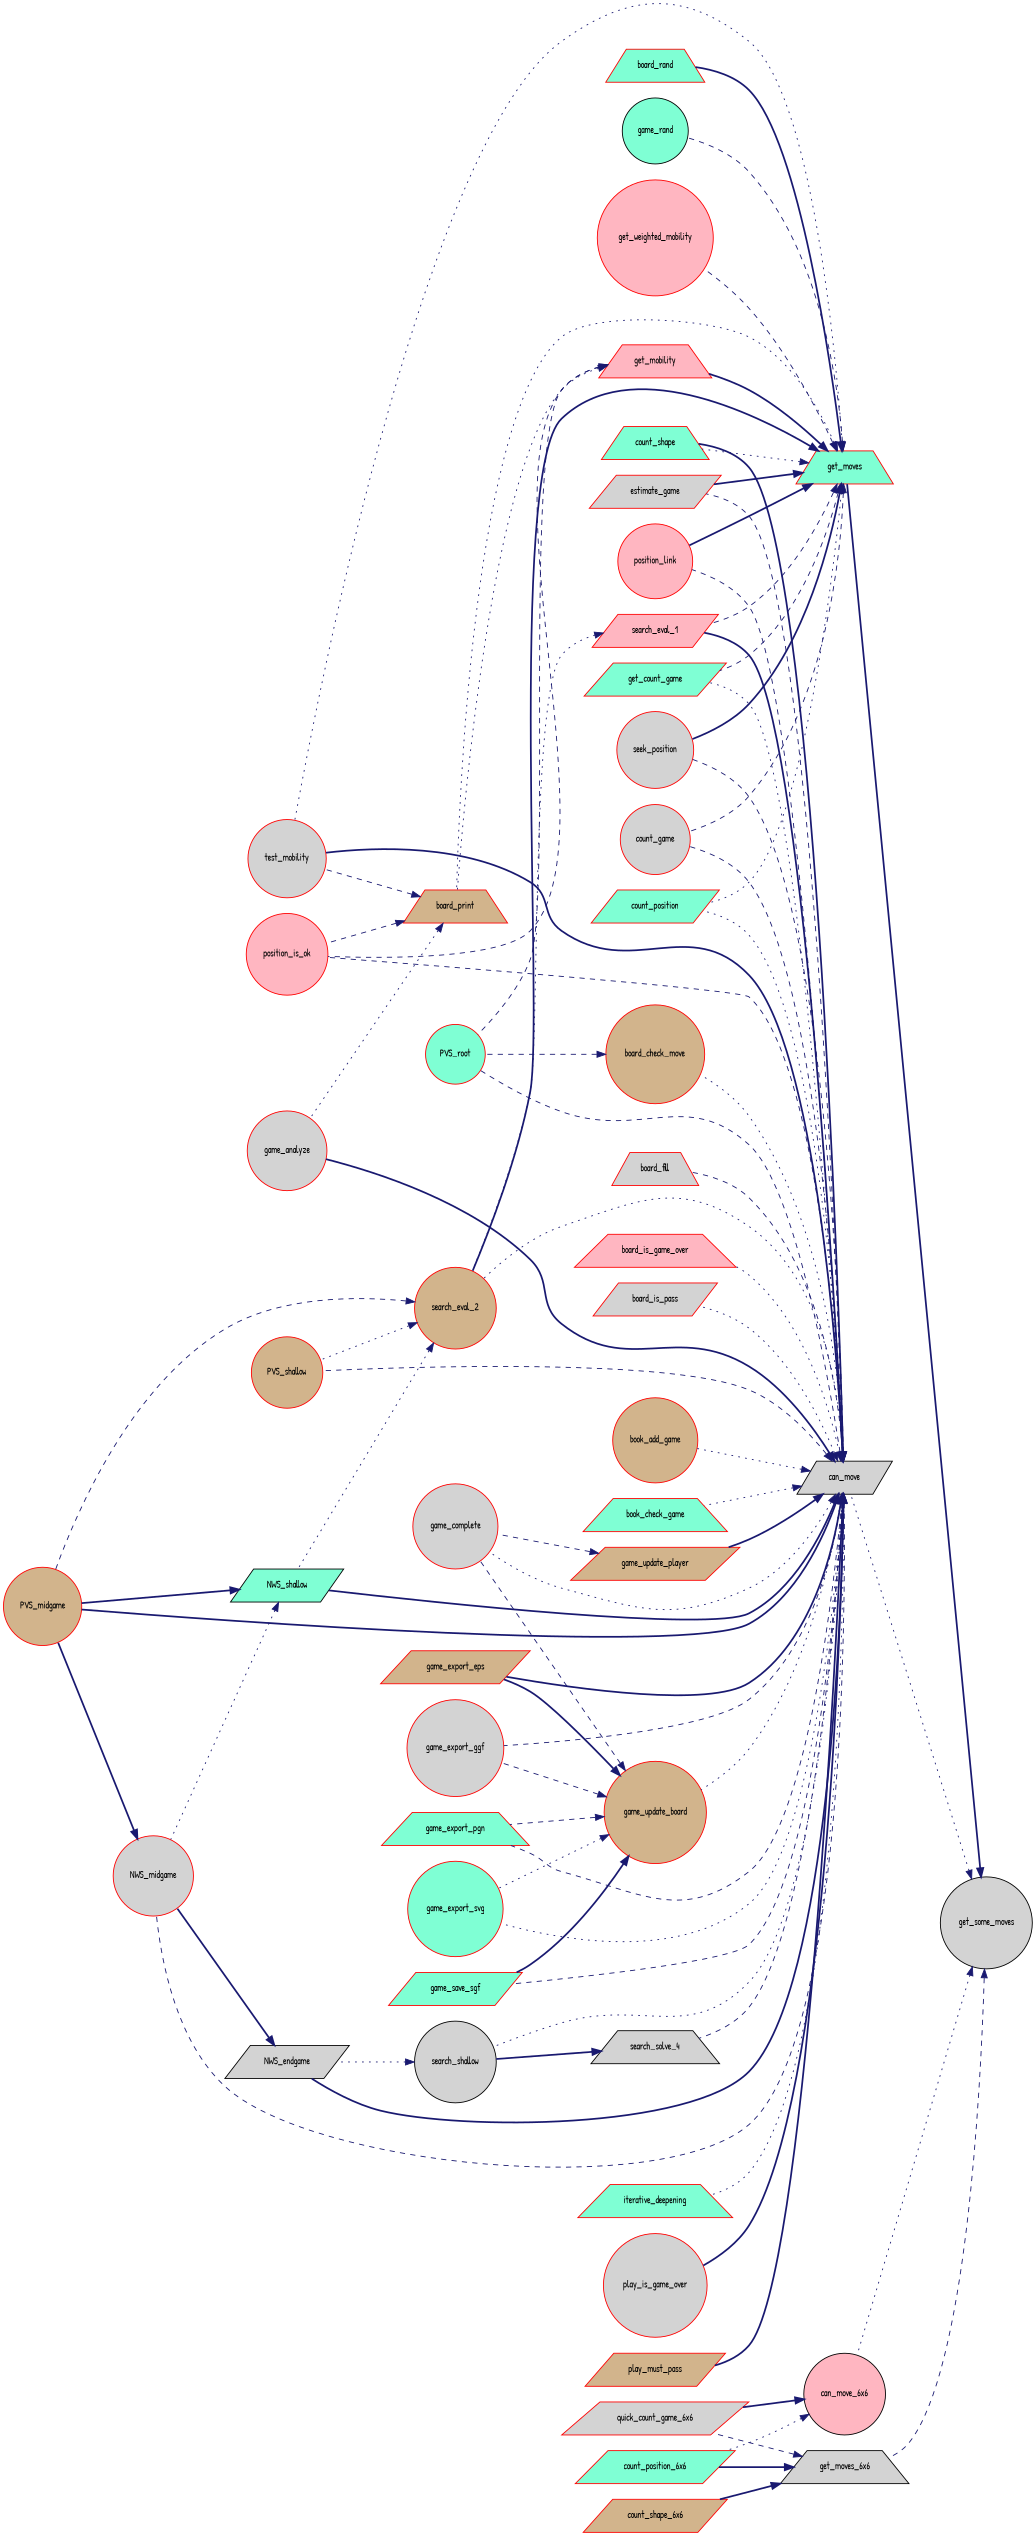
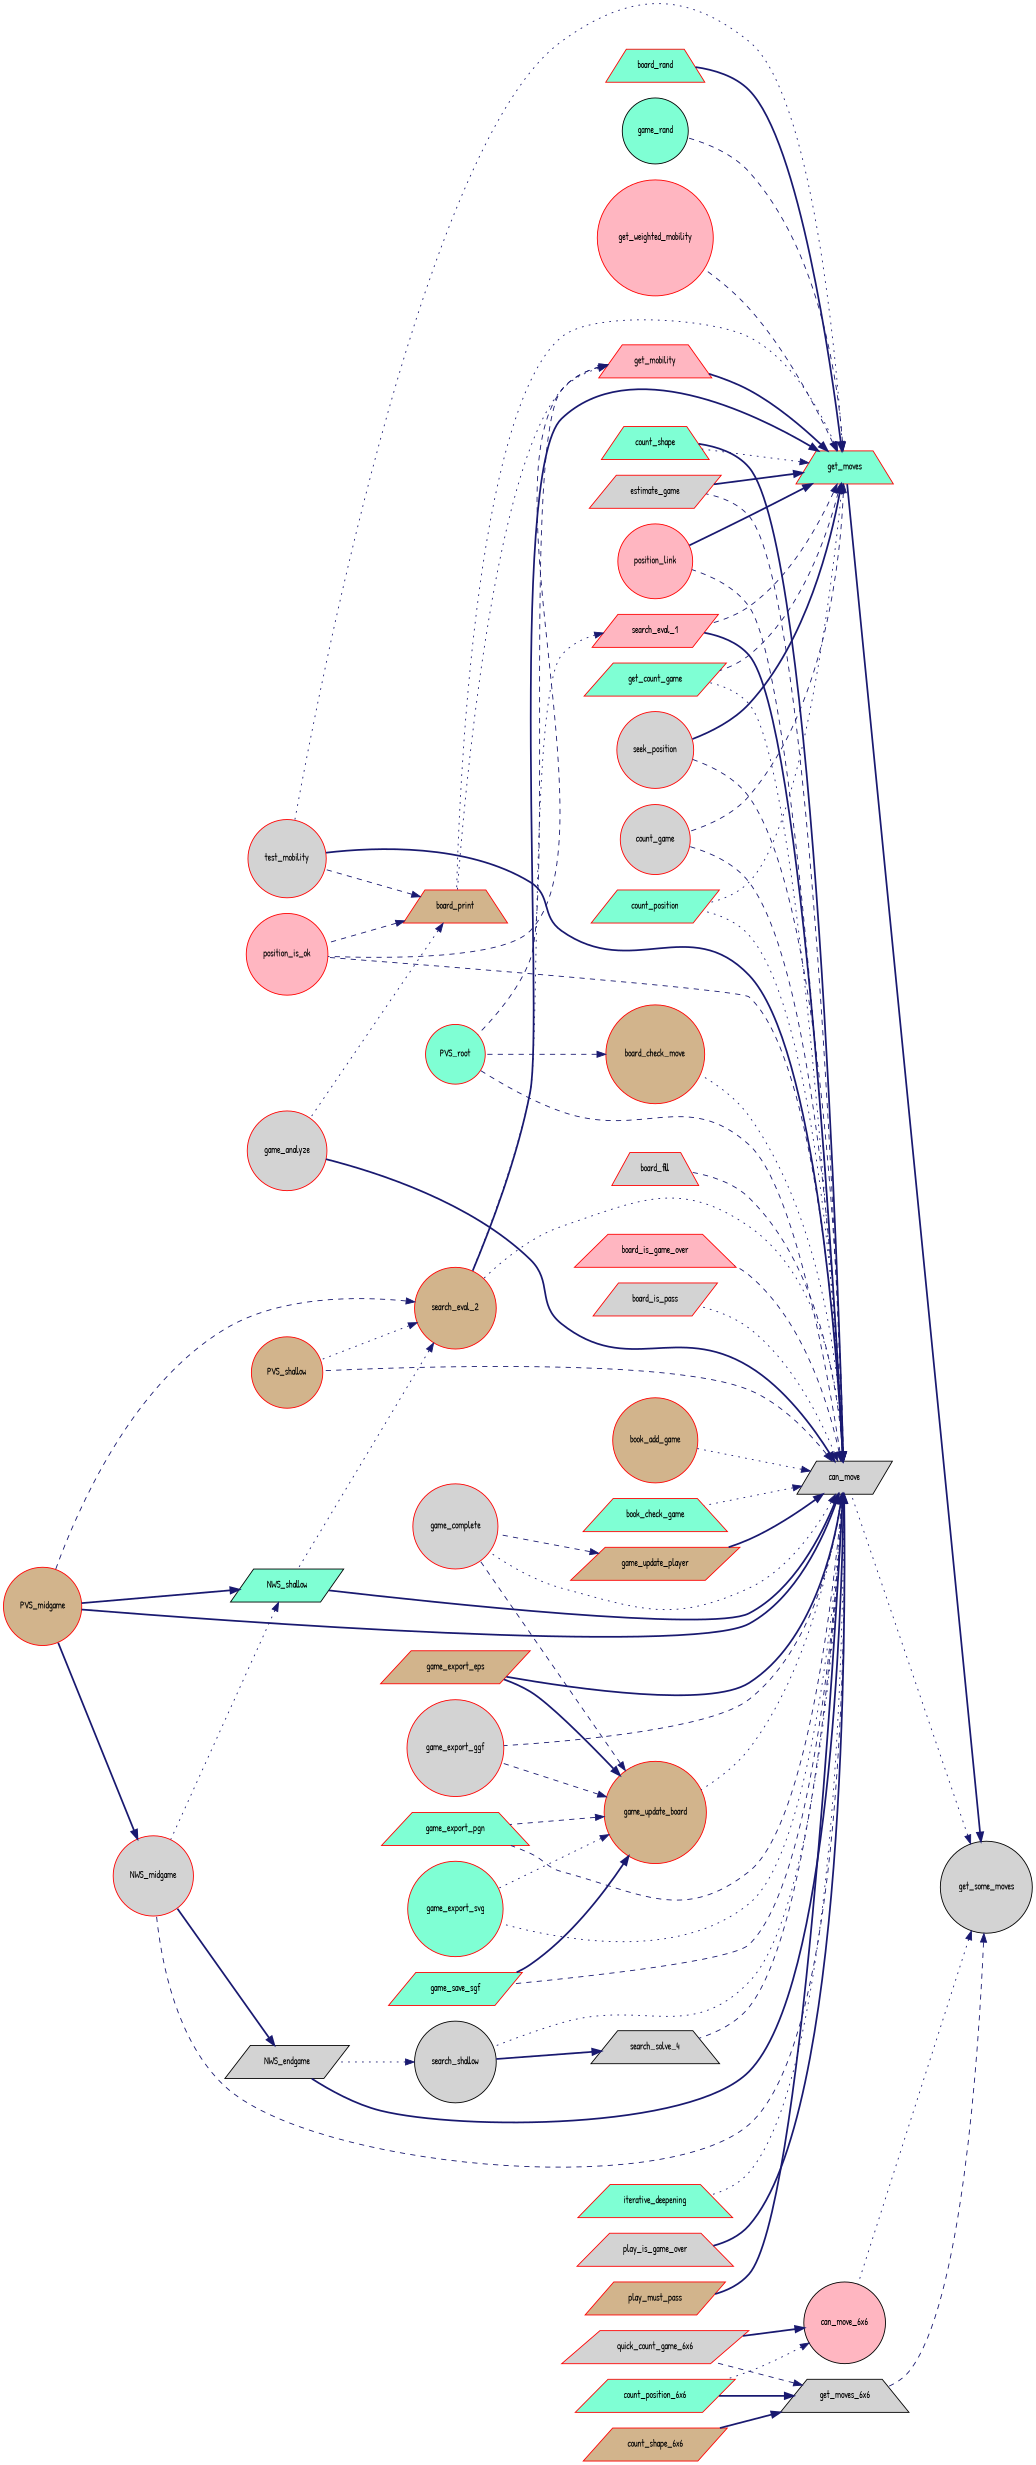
edge "board_is_game_over" -> "can_move": style dotted -> dashed
node "play_is_game_over": shape circle -> trapezium
